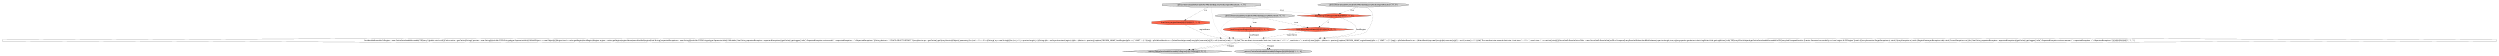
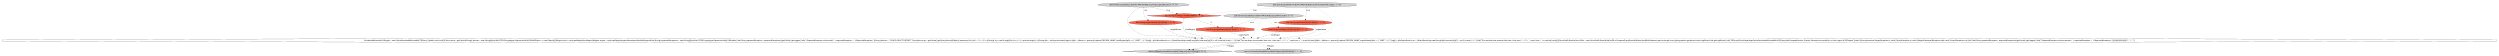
node "final String regionName@@@2@@@['1', '0', '0']": added
node "final String regionName@@@2@@@['0', '1', '0']": shape octagon -> ellipse
node "final String regionName@@@2@@@['0', '0', '1']": shape diamond -> octagon
